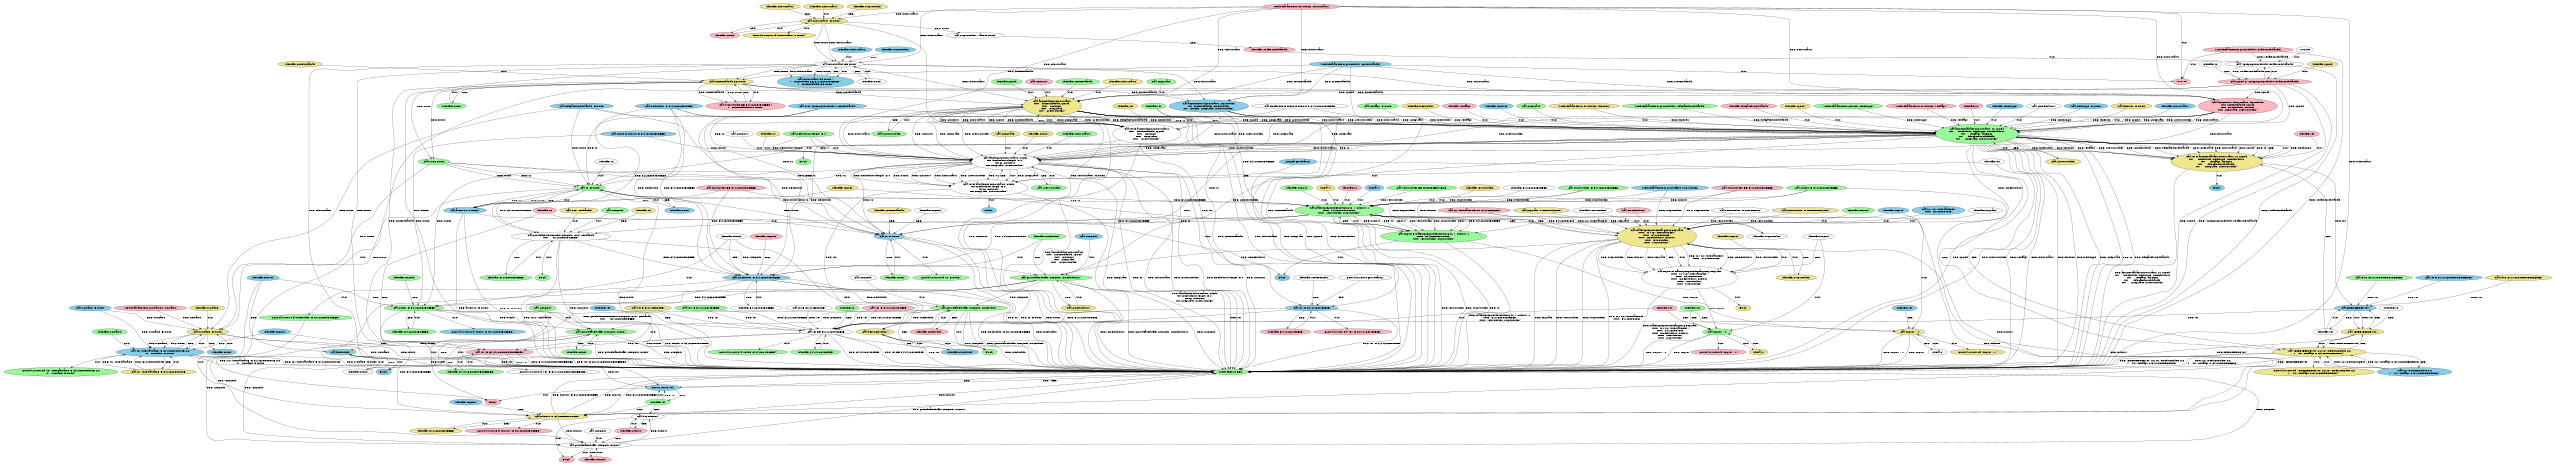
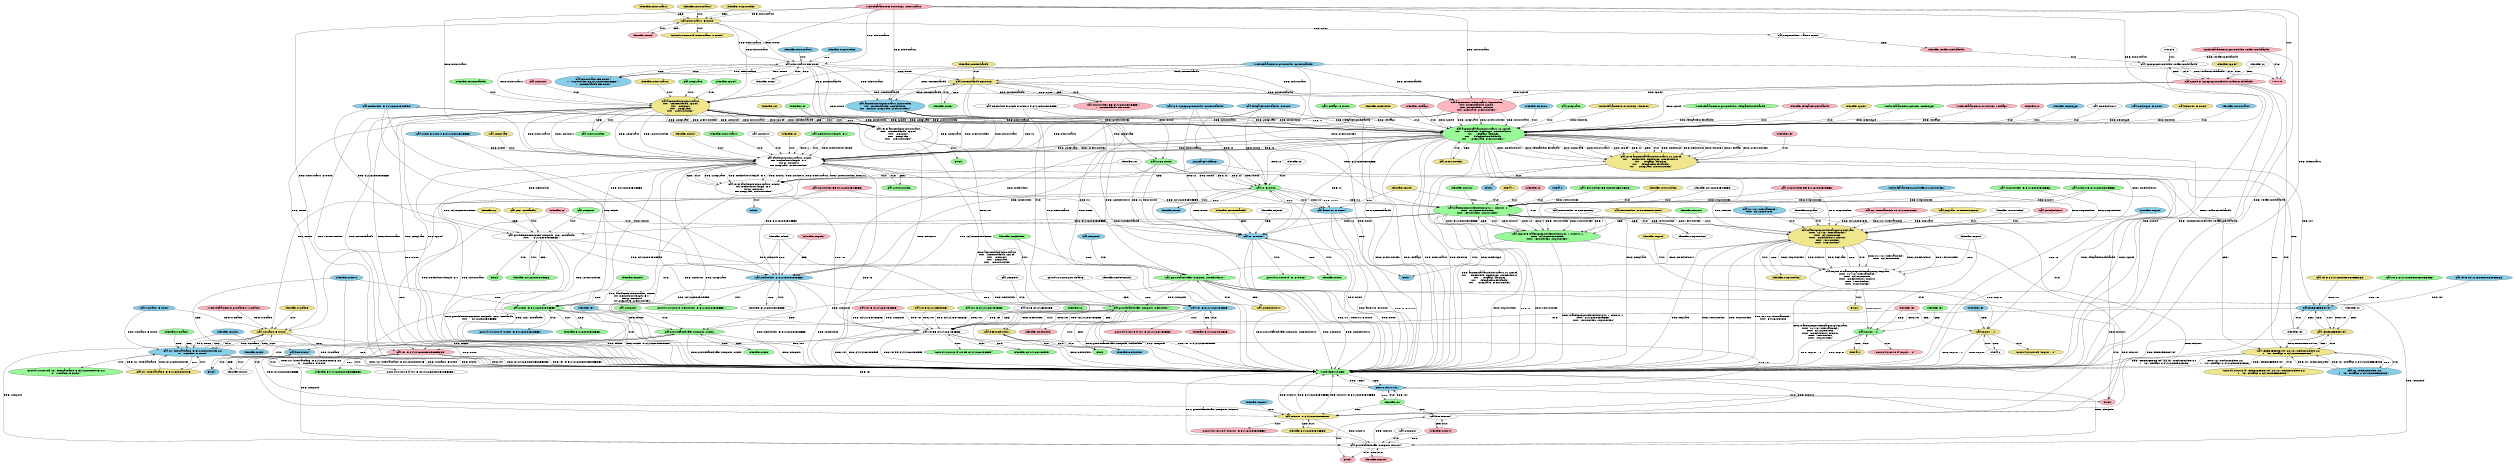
edge "(ControlStructure,if (mechtok_in != GSS_C_NO_BUFFER))" -> "(Call,gss_release_buffer(&tmpmin, mic_out))": now "(Call,gss_release_buffer(&tmpmin, mic_in))" -> "(Call,gss_release_buffer(&tmpmin, mic_out))"
